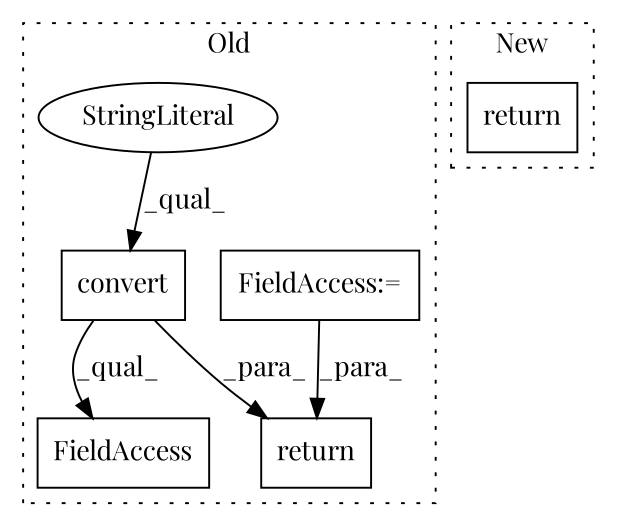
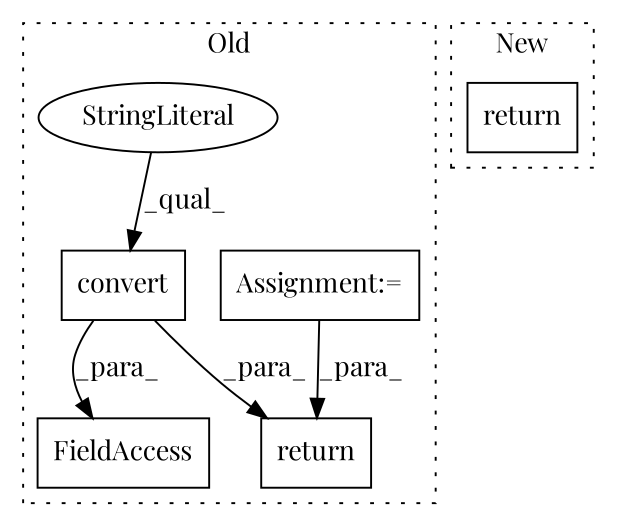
node "FieldAccess:=": label "FieldAccess:=" -> "Assignment:="
edge "convert" -> "FieldAccess": label "_qual_" -> "_para_"
